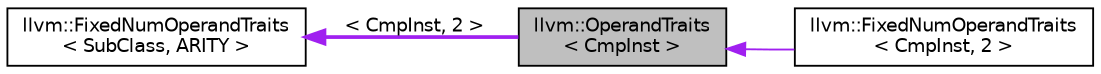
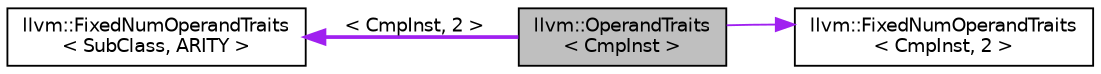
edge "llvm::FixedNumOperandTraits < CmpInst, 2 >" -> "llvm::OperandTraits < CmpInst >": reversed
